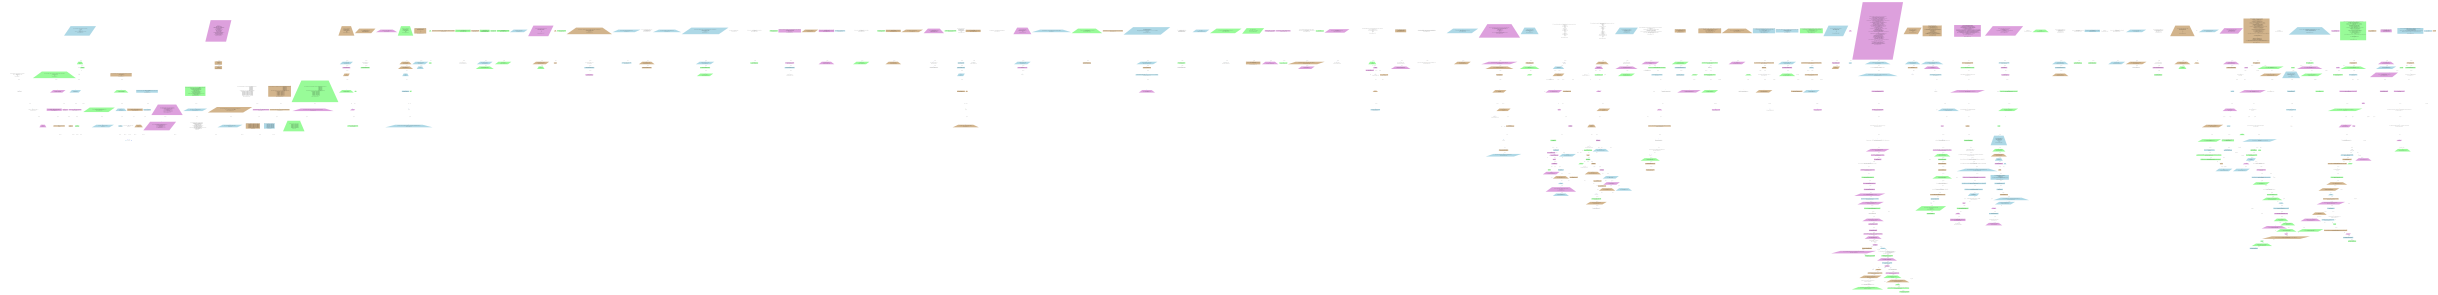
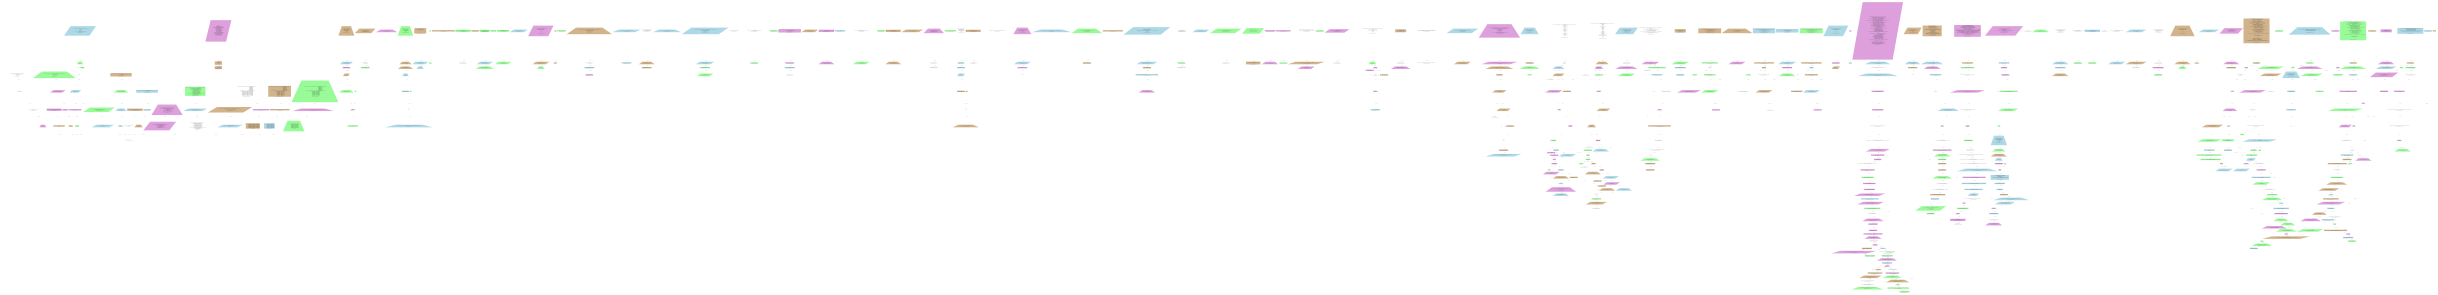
node "649_ onlyOwner 4061-expression_statement-650-650": fillcolor white -> palegreen
